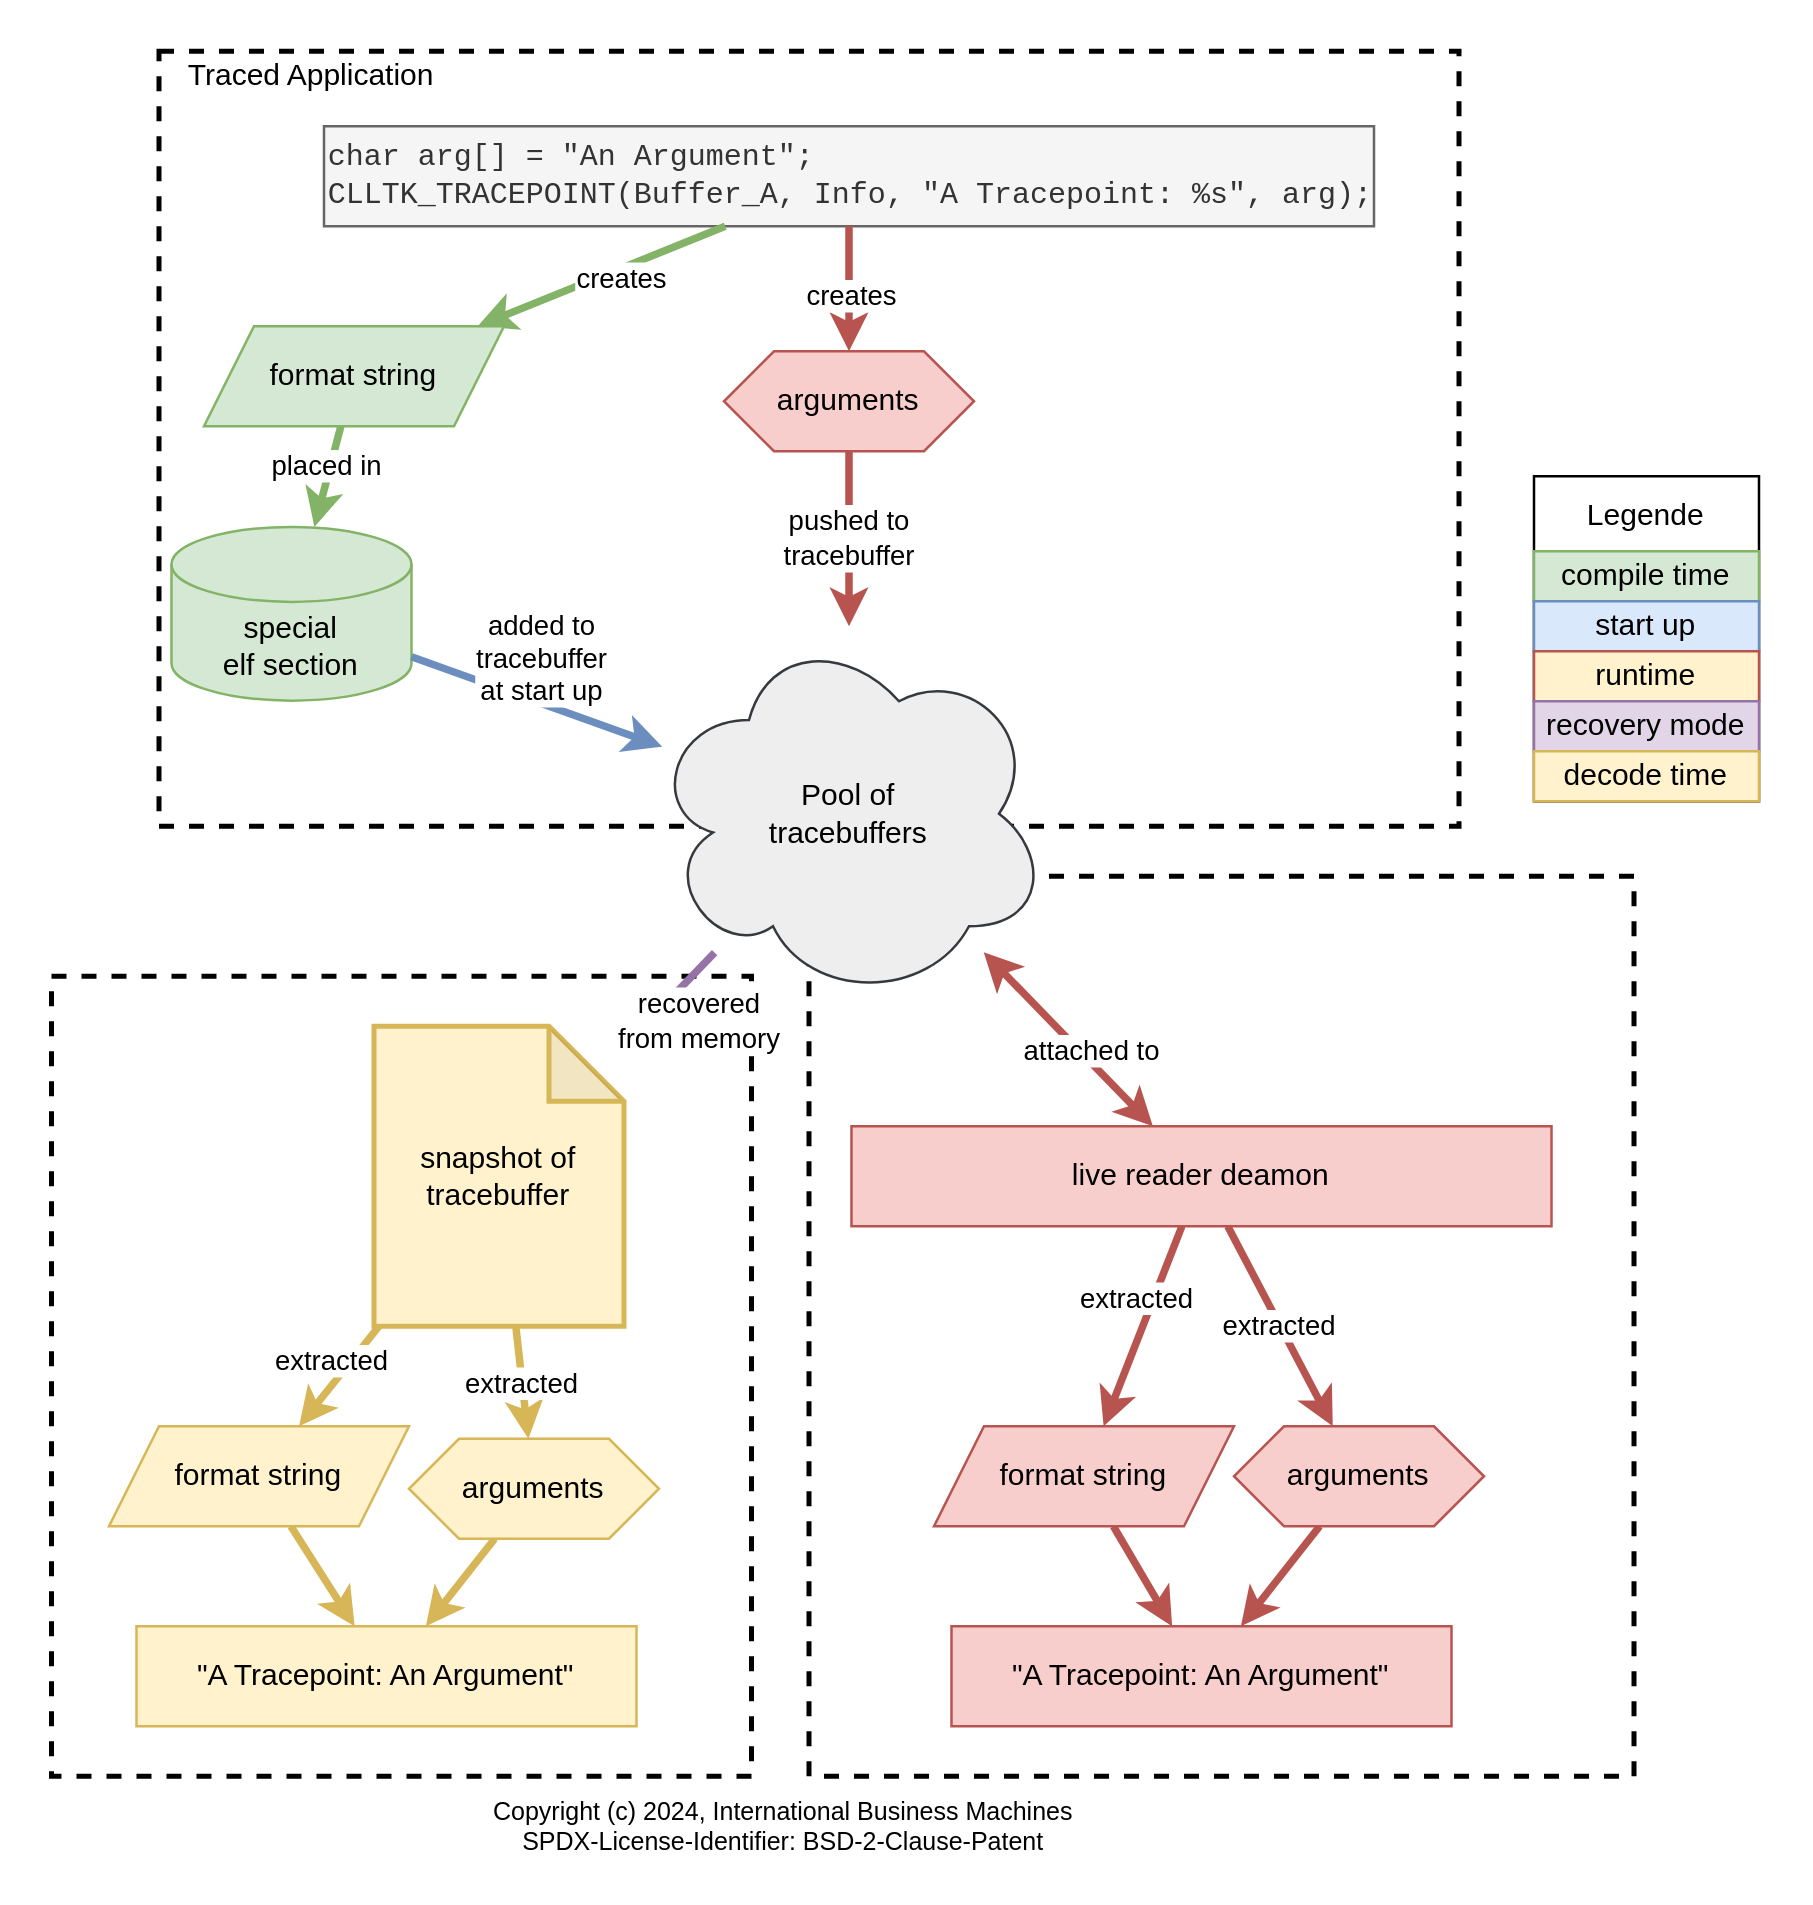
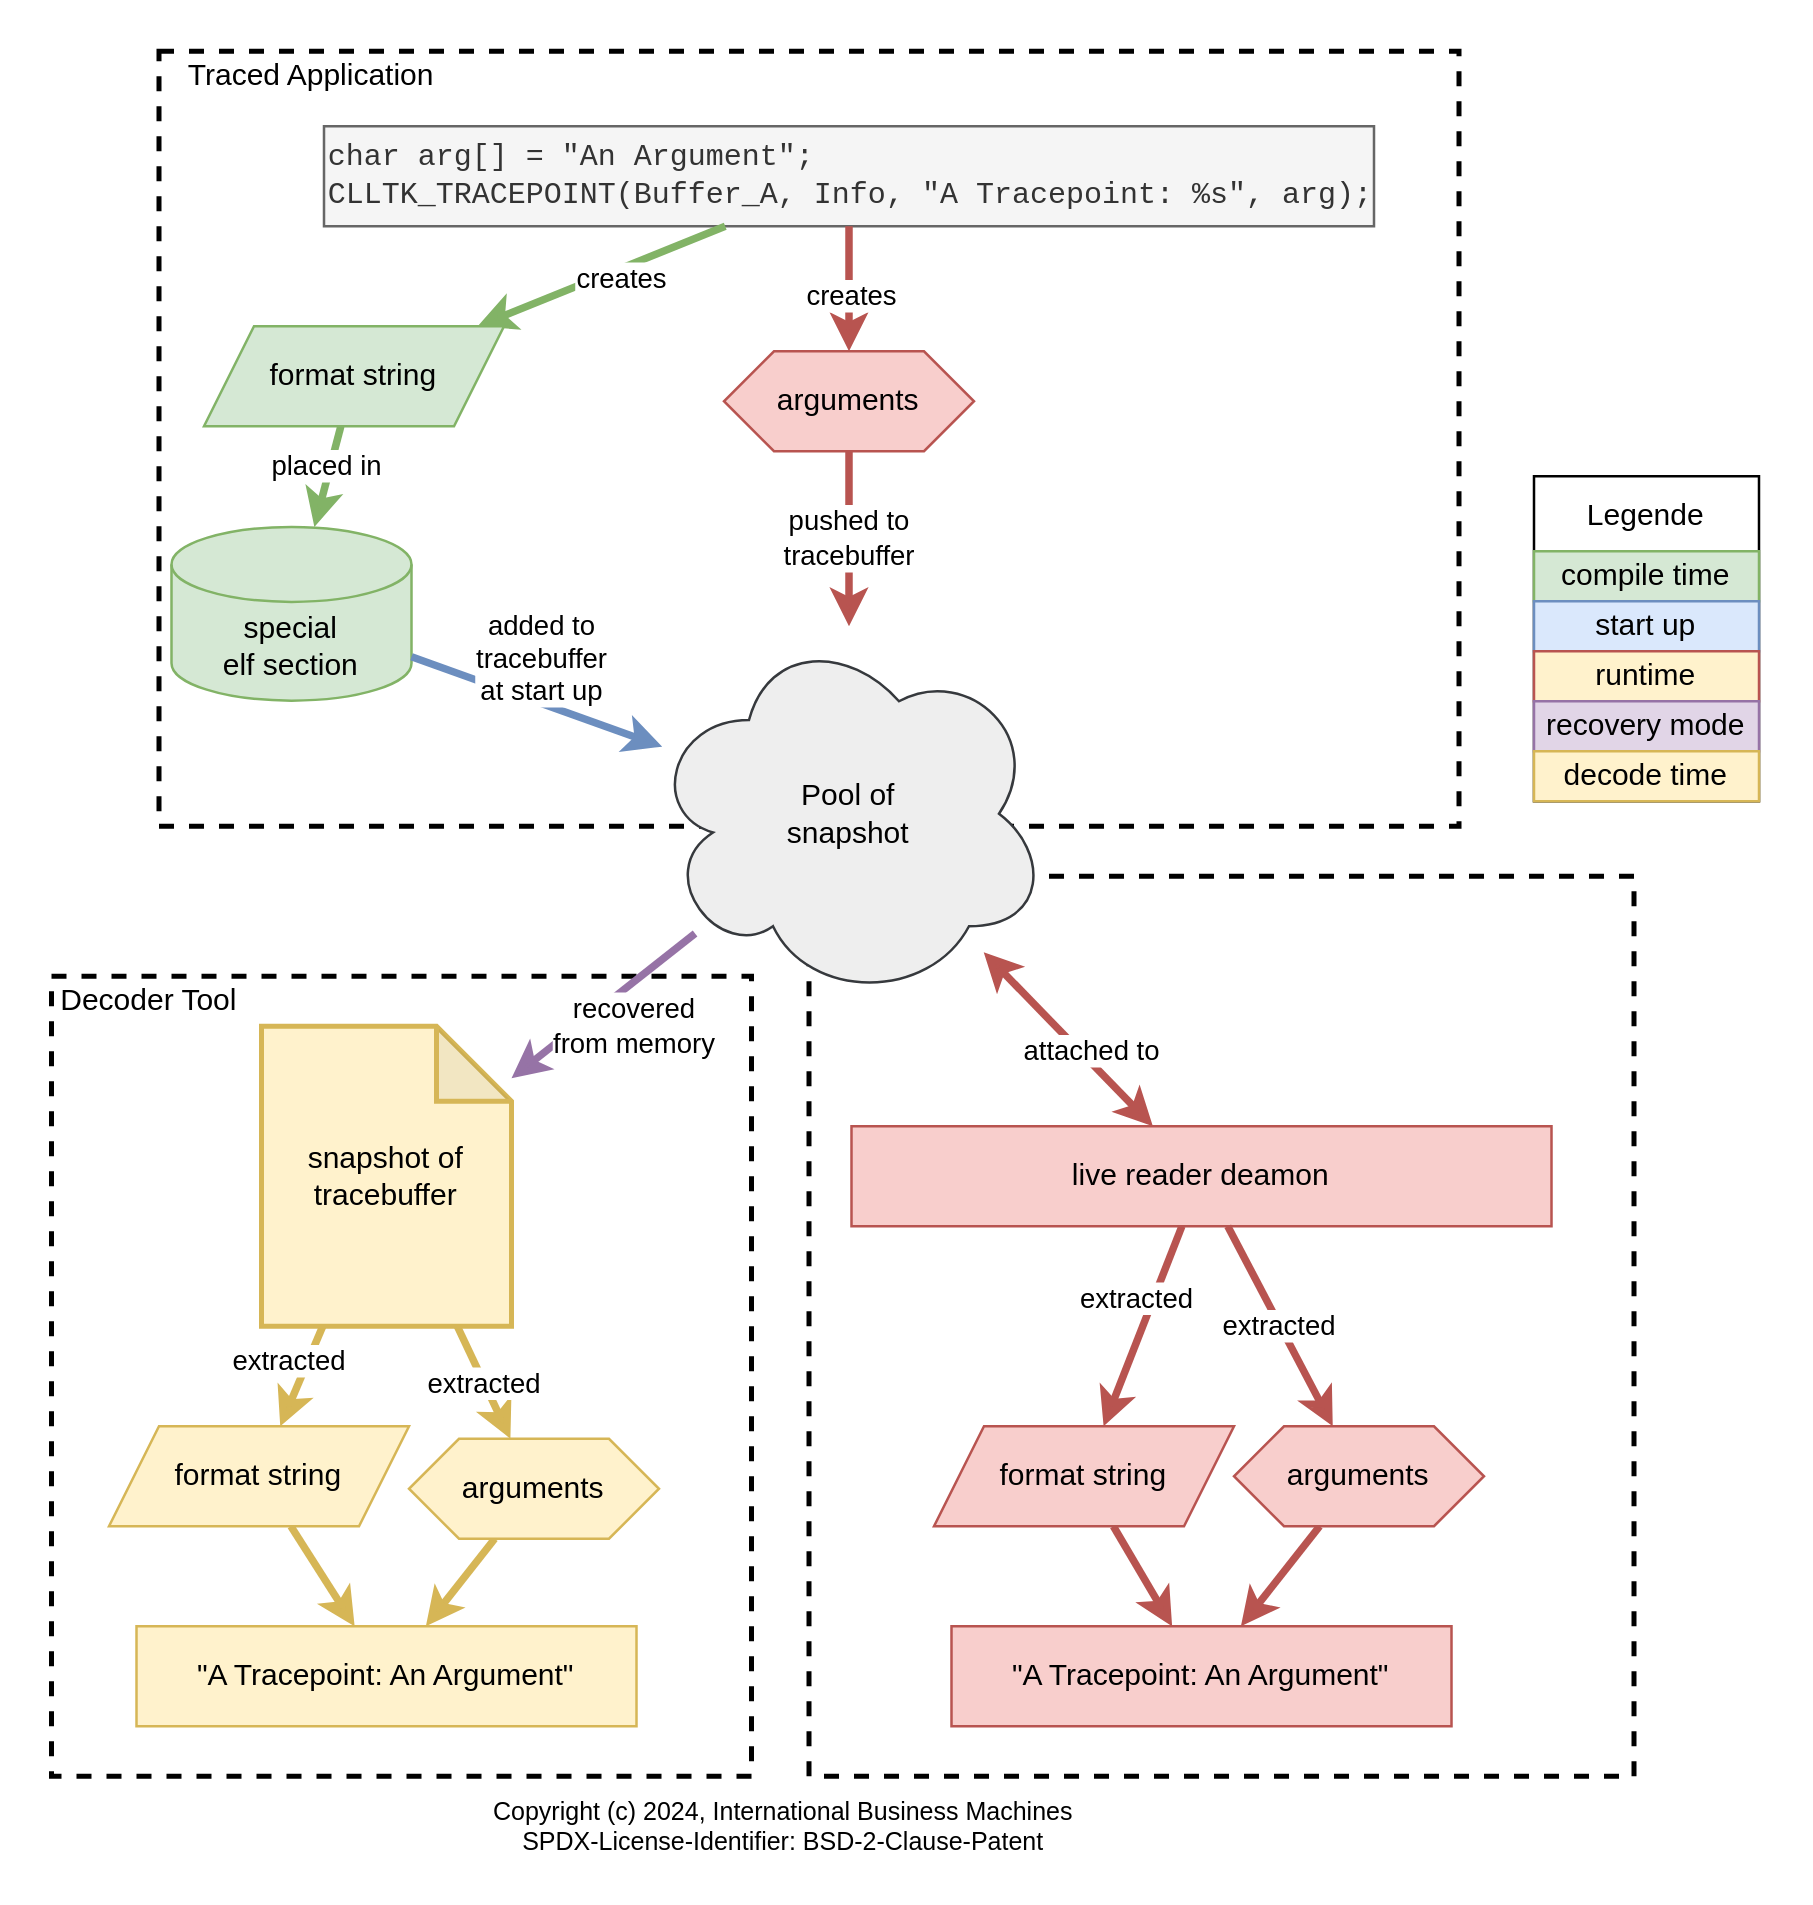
node "Pool of tracebuffers": label "Pool of tracebuffers" -> "Pool of snapshot"
node "Decoder Tool": added
node "snapshot of tracebuffer": moved (499, 1176) -> (386, 1176)
